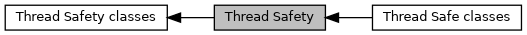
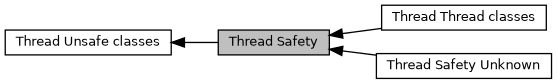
node "Thread Safety classes": label "Thread Safety classes" -> "Thread Unsafe classes"
node "Thread Safe classes": label "Thread Safe classes" -> "Thread Thread classes"
node "Thread Safety Unknown": added
